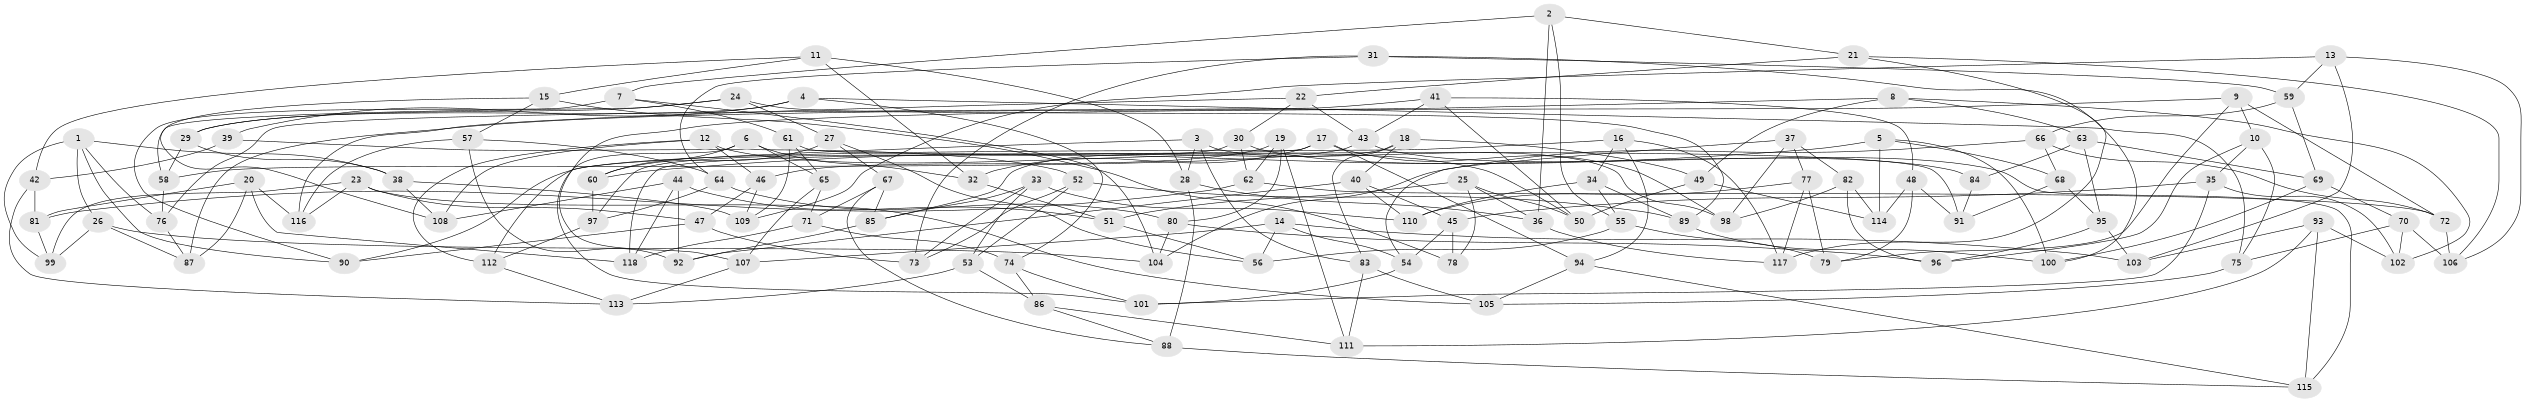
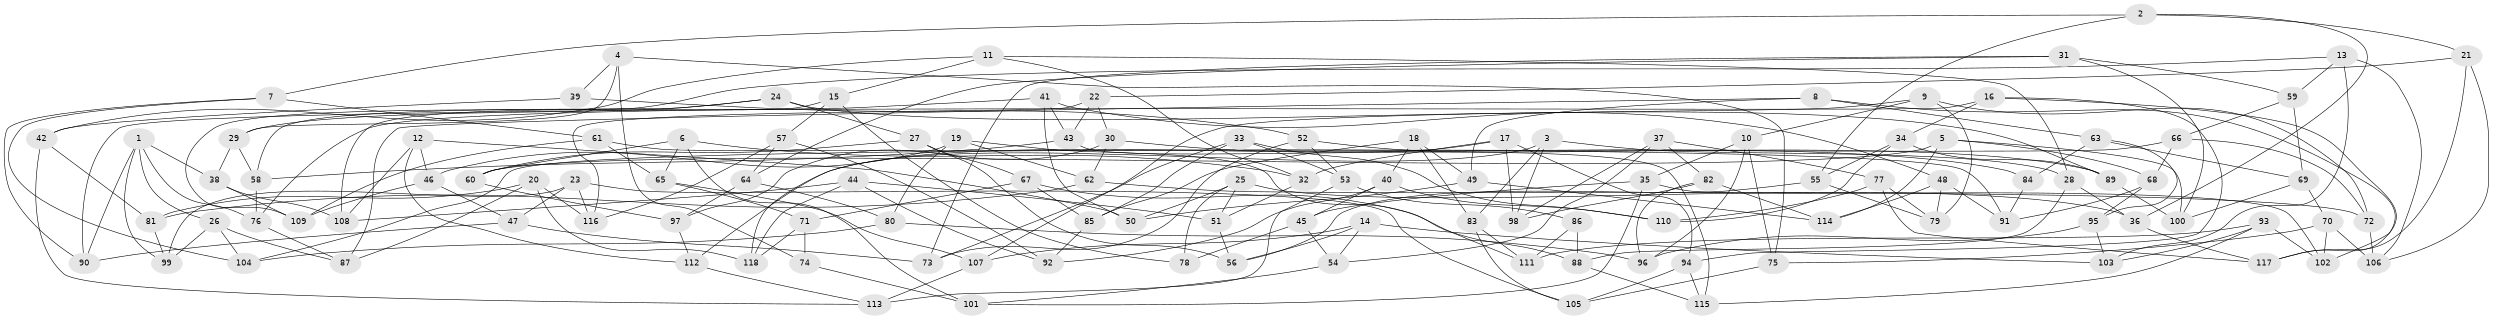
edge "74" -- "86": removed
